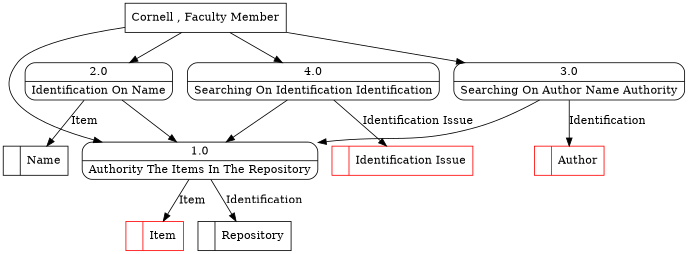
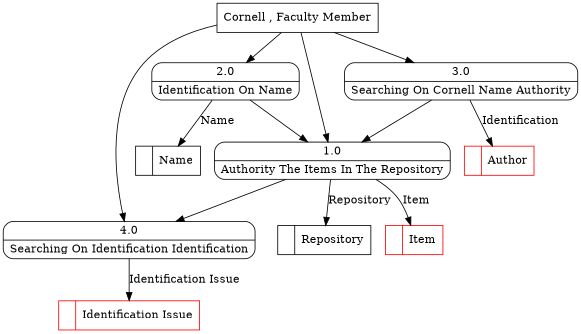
node "3.0": text "Searching On Author Name Authority" -> "Searching On Cornell Name Authority"
edge "4.0" -> "1.0": reversed
edge "2.0" -> "Name": label "Item" -> "Name"
edge "1.0" -> "Repository": label "Identification" -> "Repository"
